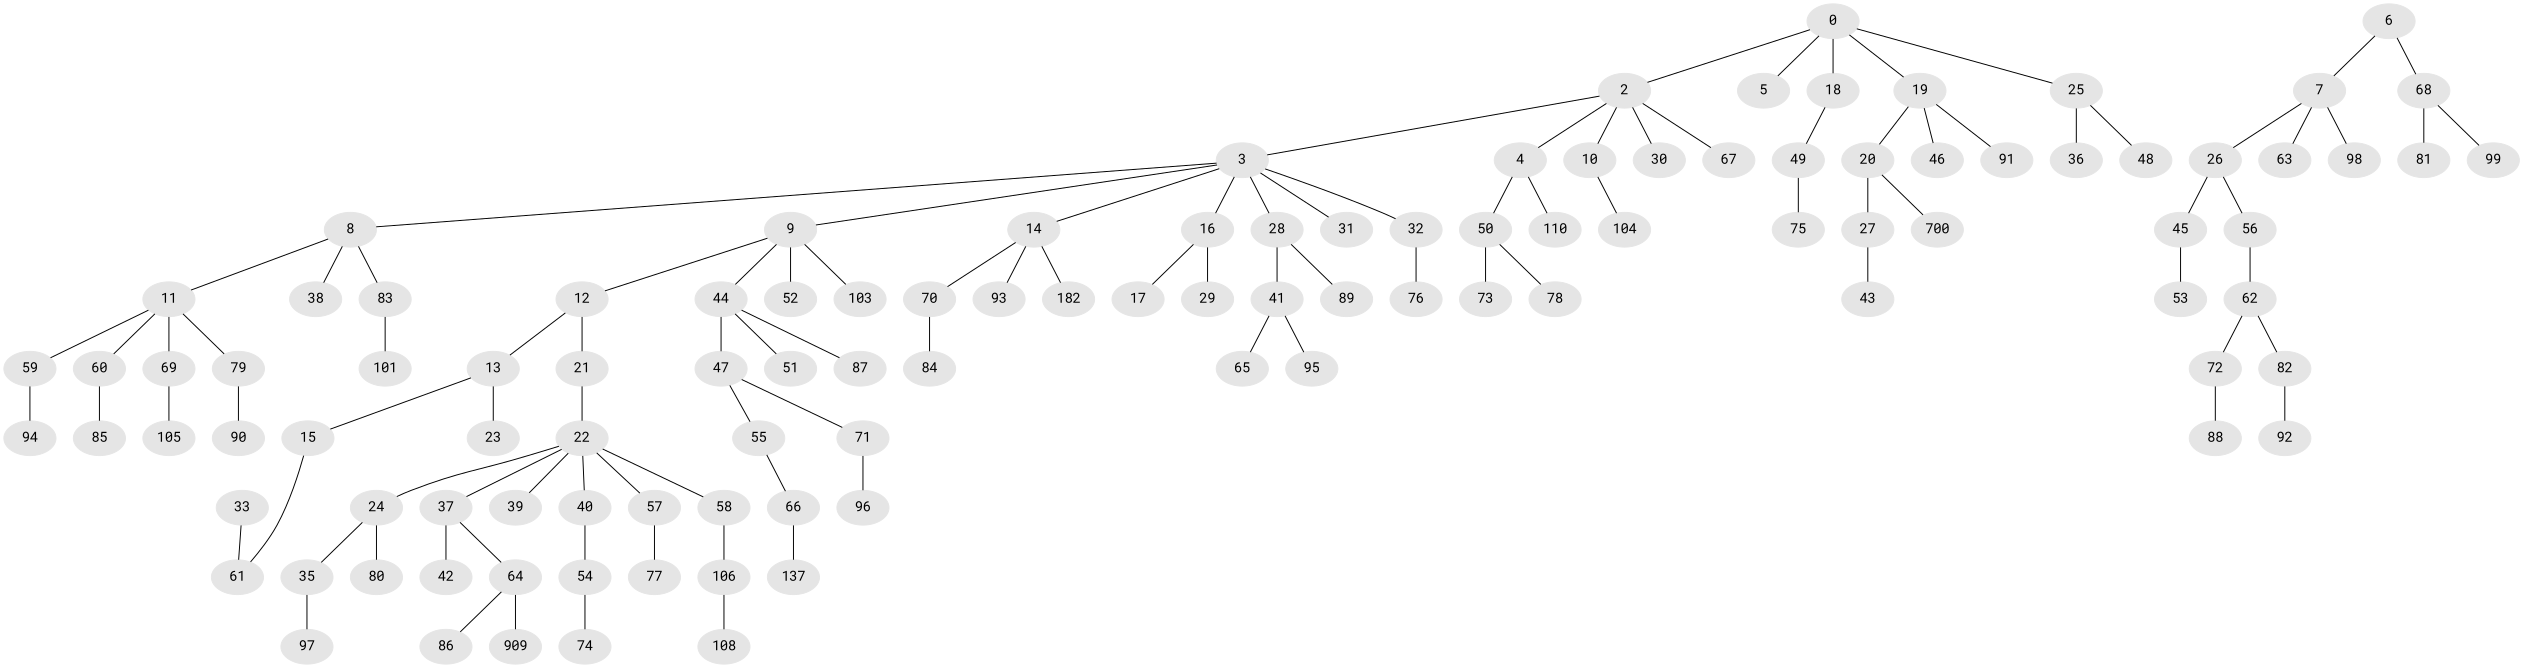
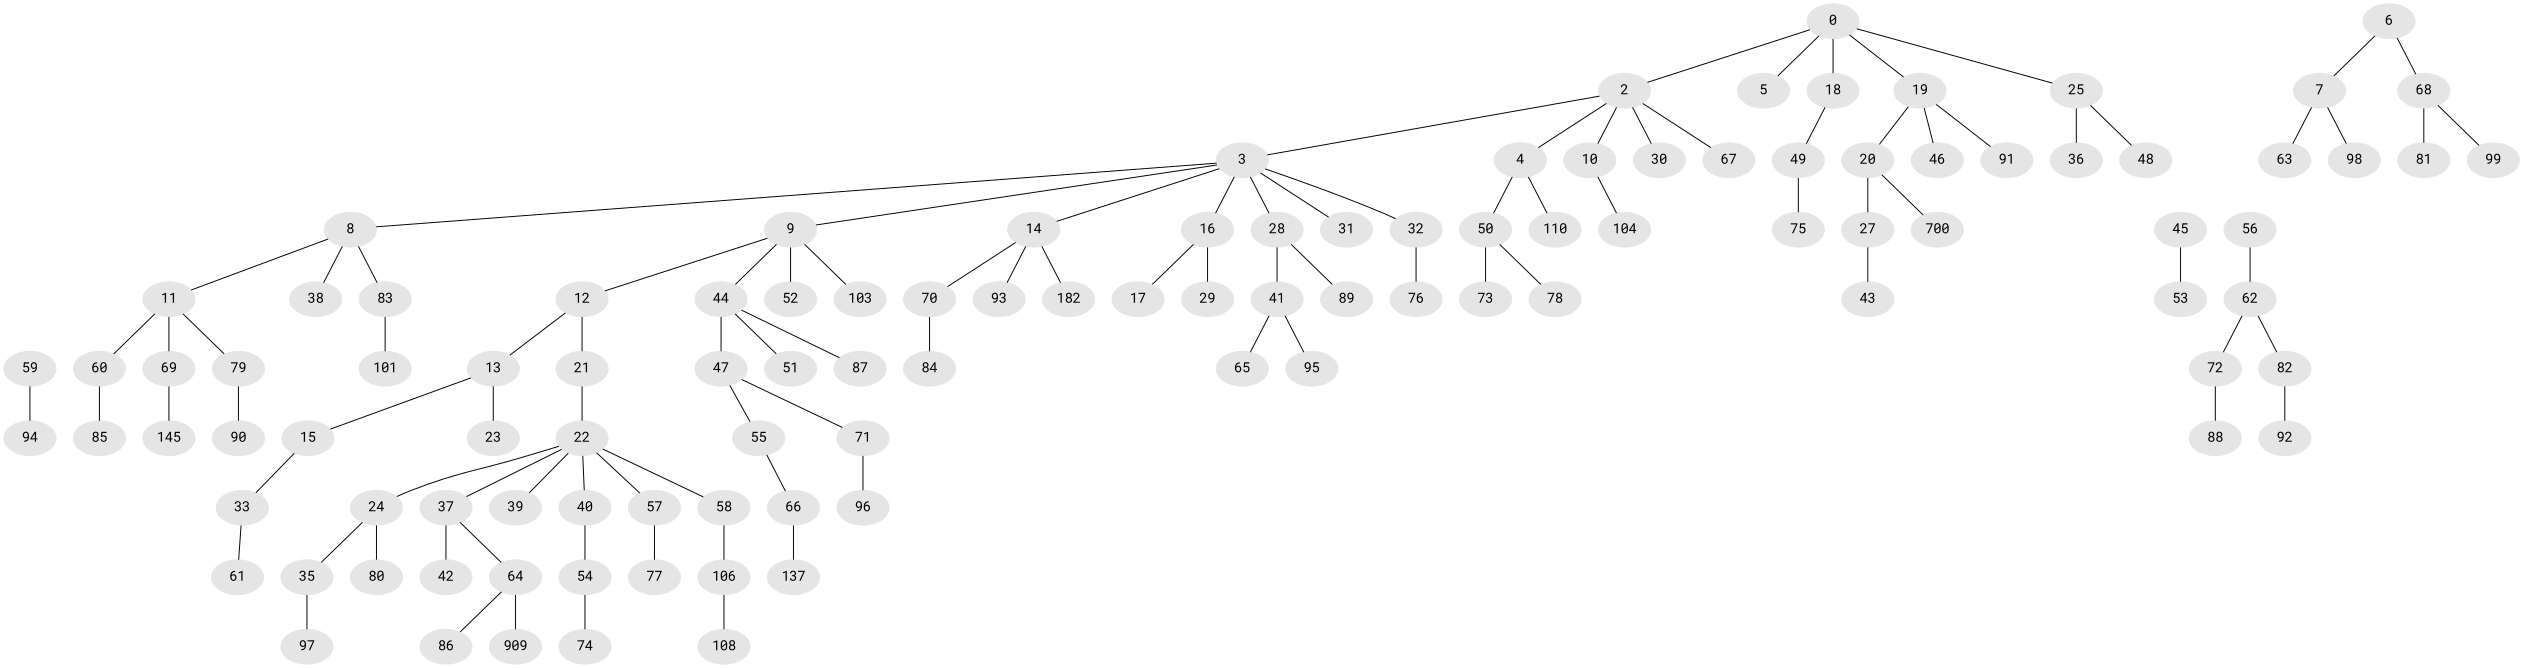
node "26": removed
edge "11" -- "59": removed
node "105": label "105" -> "145"
edge "15" -- "61": now "15" -- "33"
